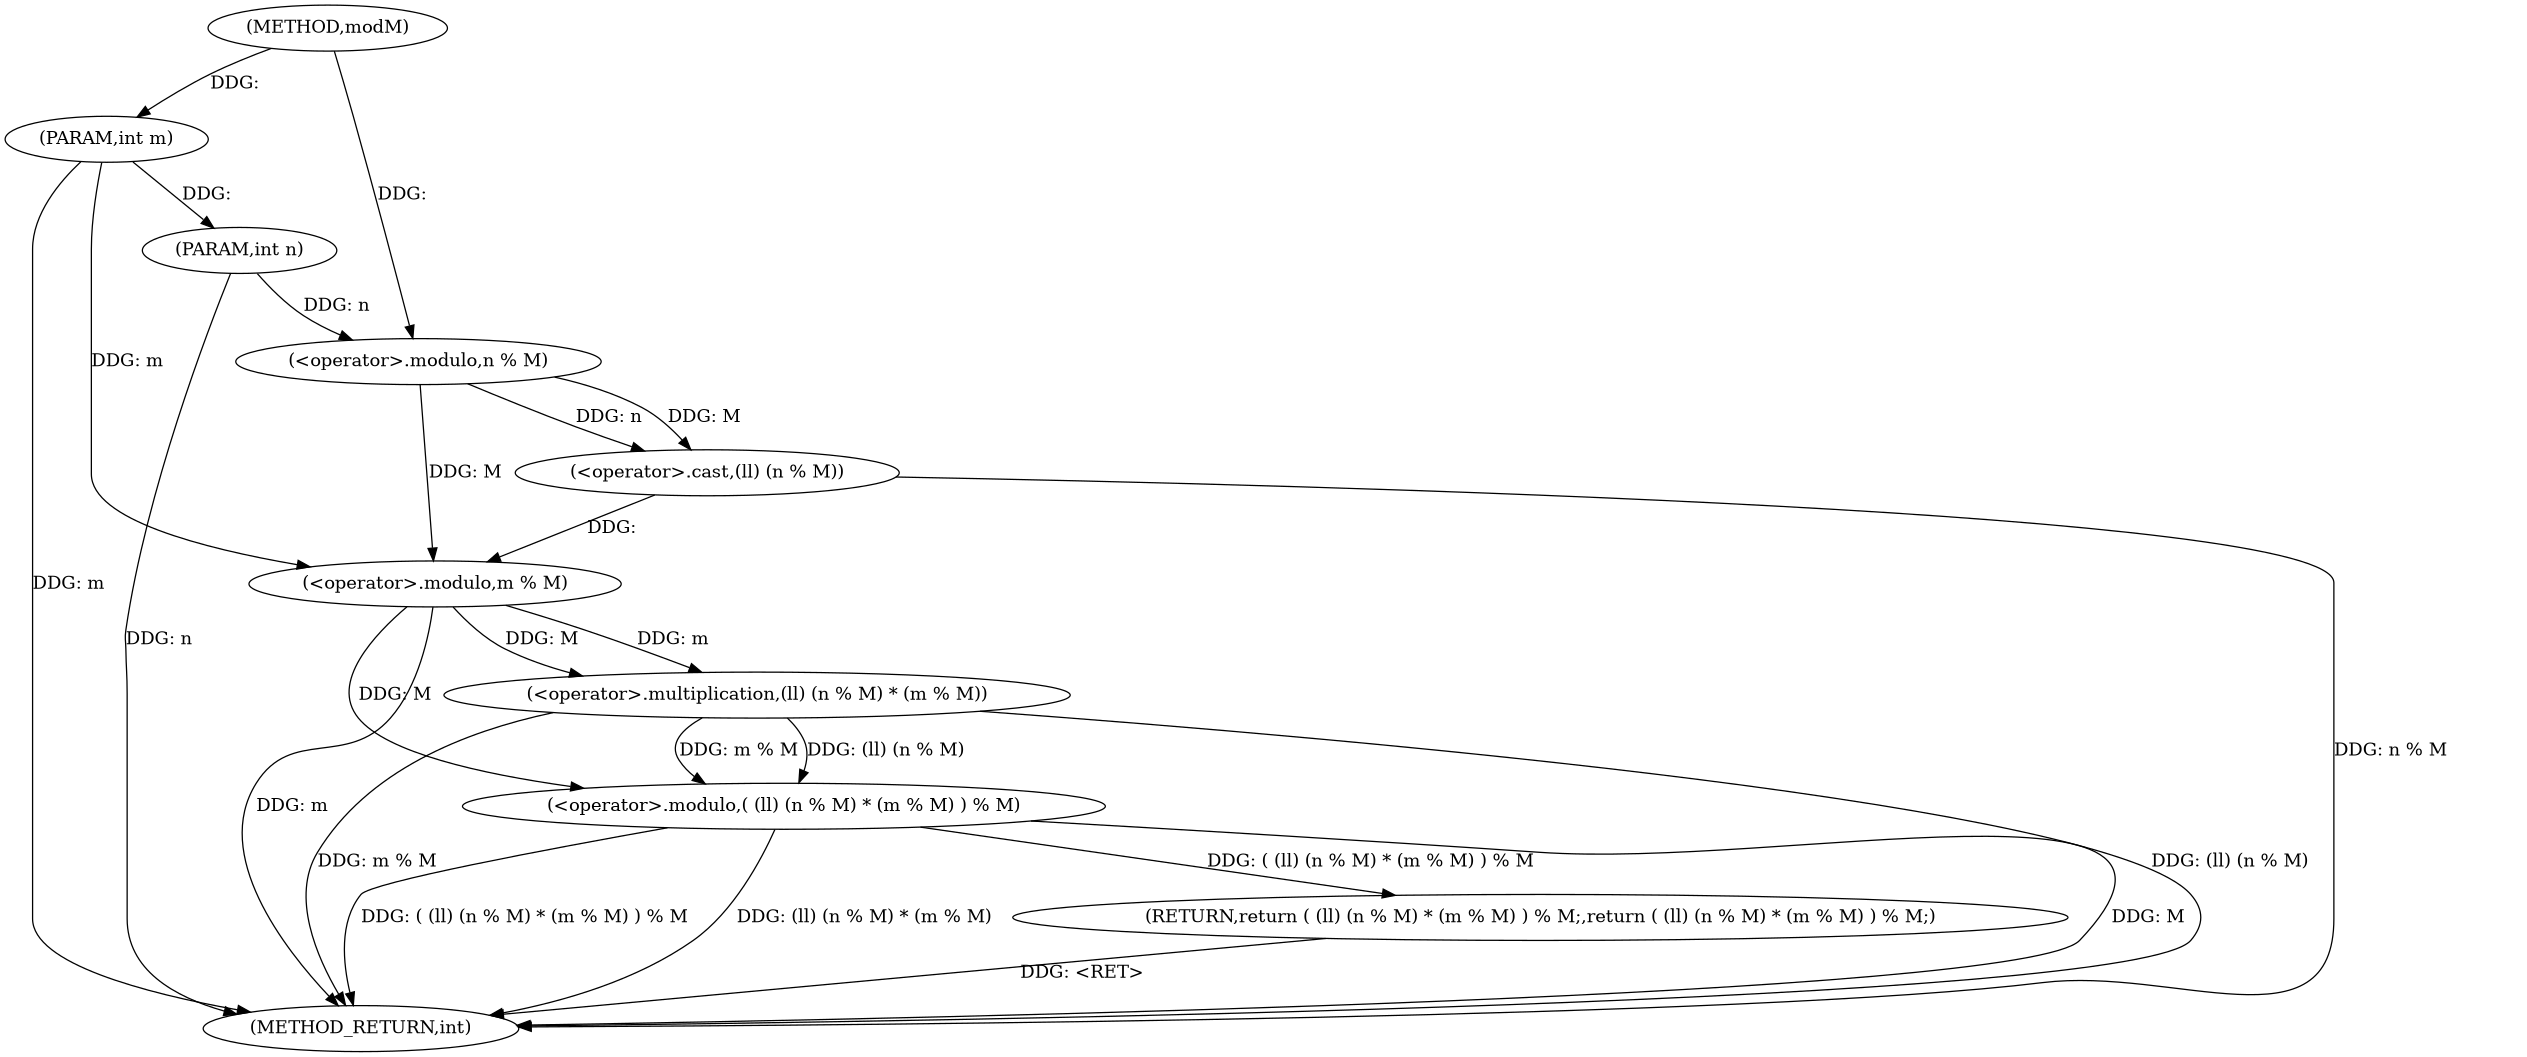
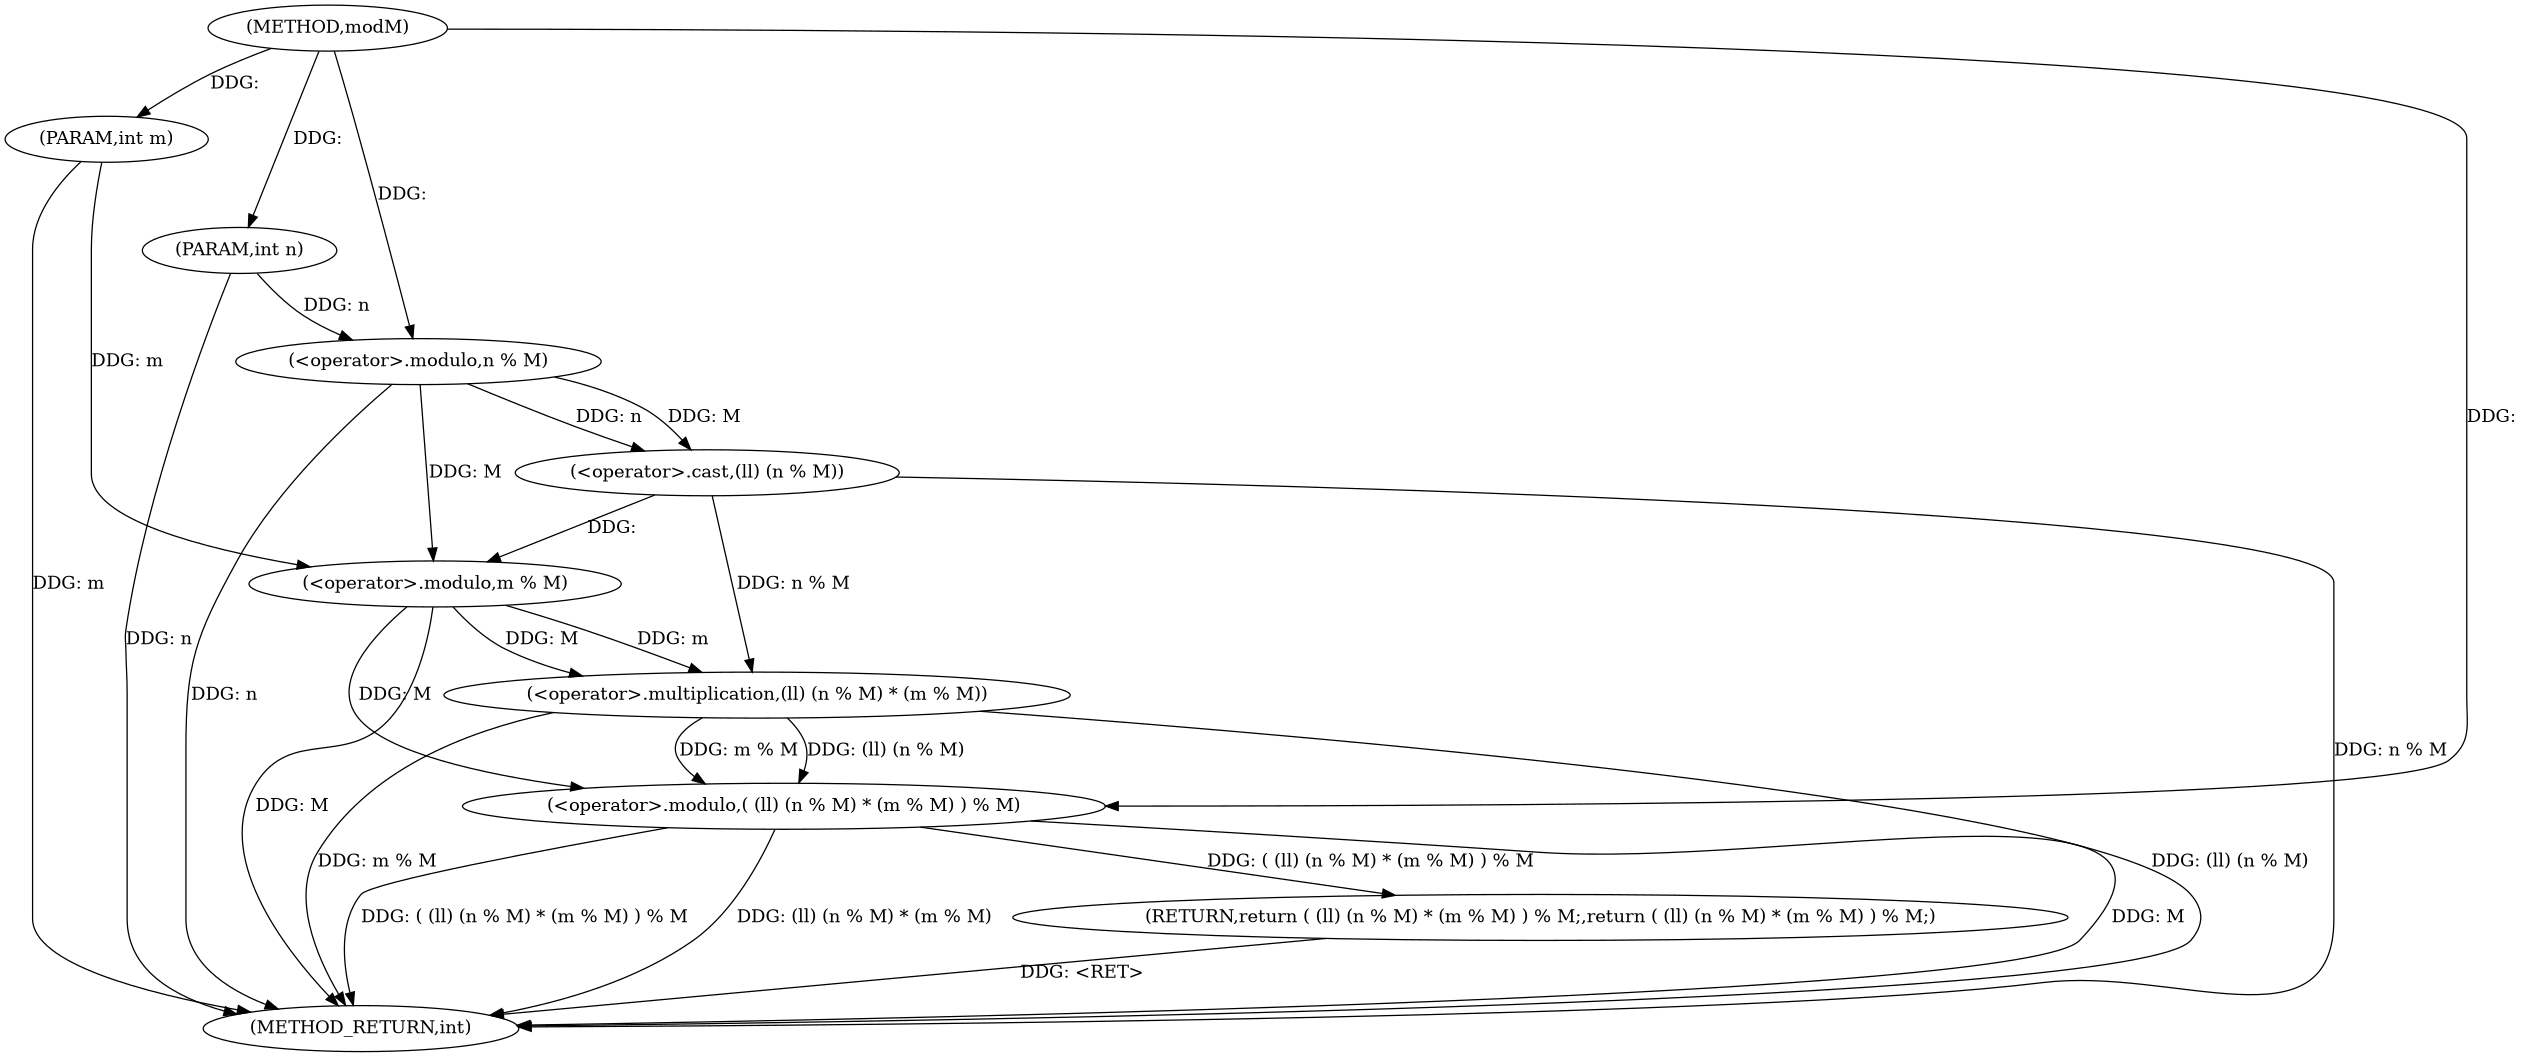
edge "(METHOD,modM)" -> "(<operator>.modulo,( (ll) (n % M) * (m % M) ) % M)": added, label "DDG:"
edge "(PARAM,int m)" -> "(PARAM,int n)": now "(METHOD,modM)" -> "(PARAM,int n)"
edge "(<operator>.cast,(ll) (n % M))" -> "(<operator>.multiplication,(ll) (n % M) * (m % M))": added, label "DDG: n % M"
edge "(<operator>.modulo,n % M)" -> "(METHOD_RETURN,int)": added, label "DDG: n"
edge "(<operator>.modulo,m % M)" -> "(METHOD_RETURN,int)": label "DDG: m" -> "DDG: M"
